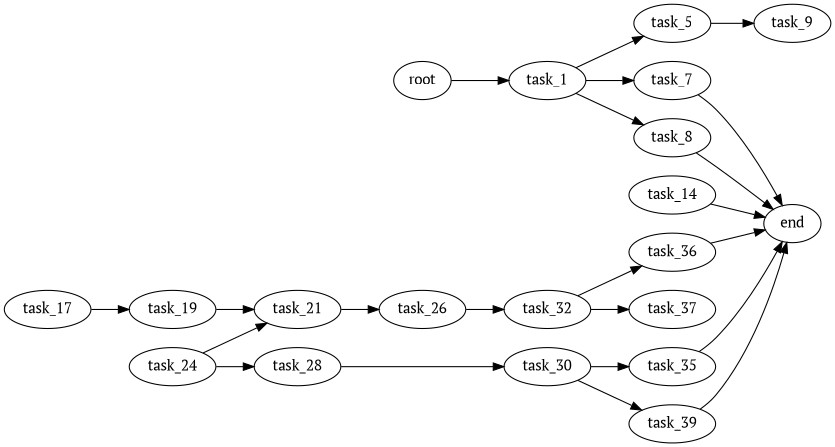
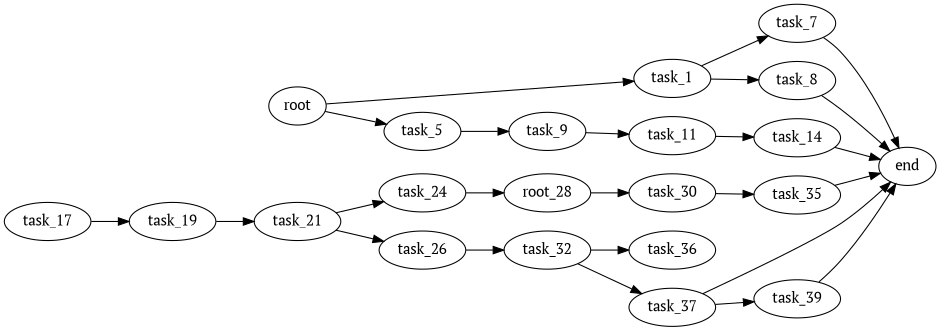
edge "task_1" -> "task_5": now "root" -> "task_5"
node "task_11": added
edge "task_36" -> "end": now "task_37" -> "end"
edge "task_24" -> "task_21": reversed
node "task_28": label "task_28" -> "root_28"
edge "task_30" -> "task_39": now "task_37" -> "task_39"
